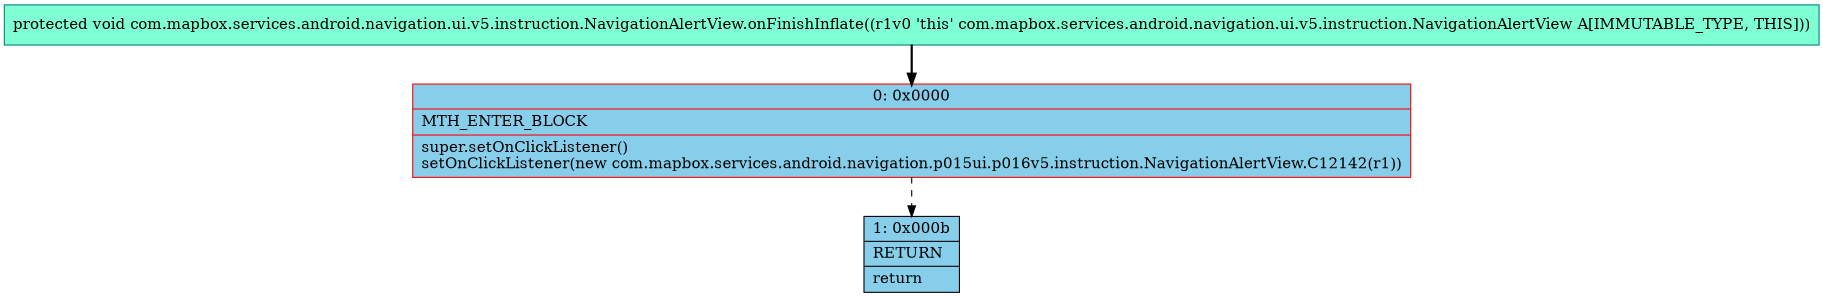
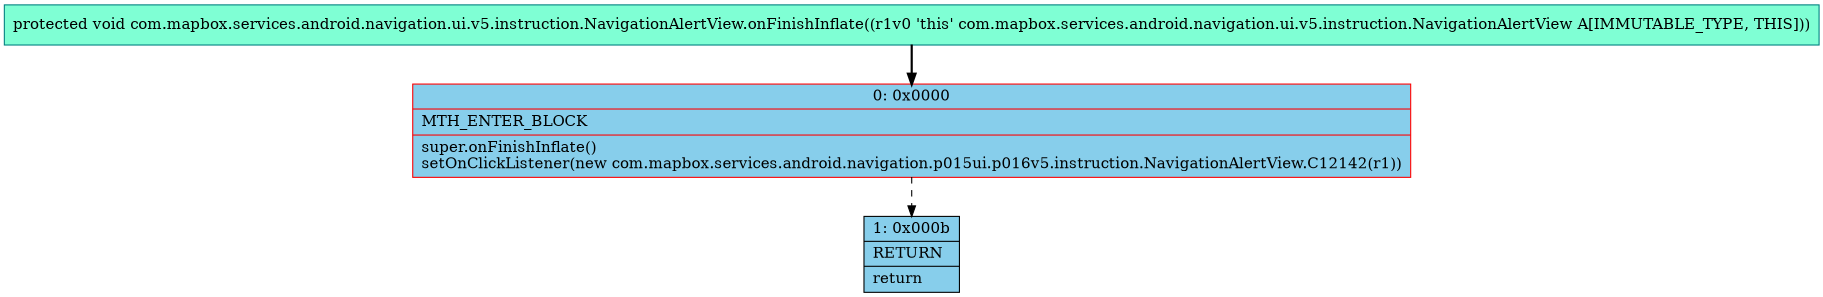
node "0: 0x0000": text "super.setOnClickListener()" -> "super.onFinishInflate()"
